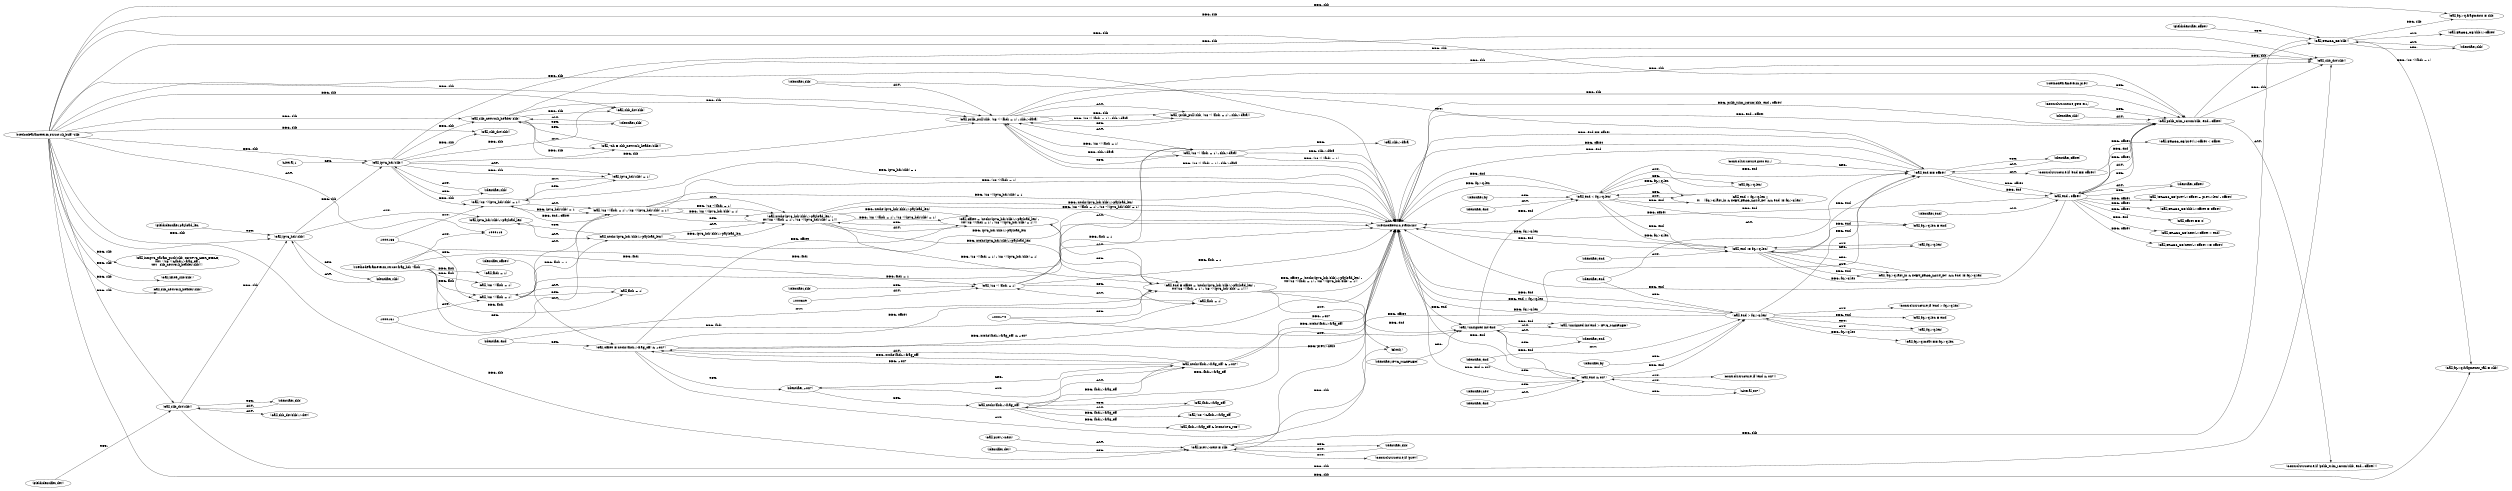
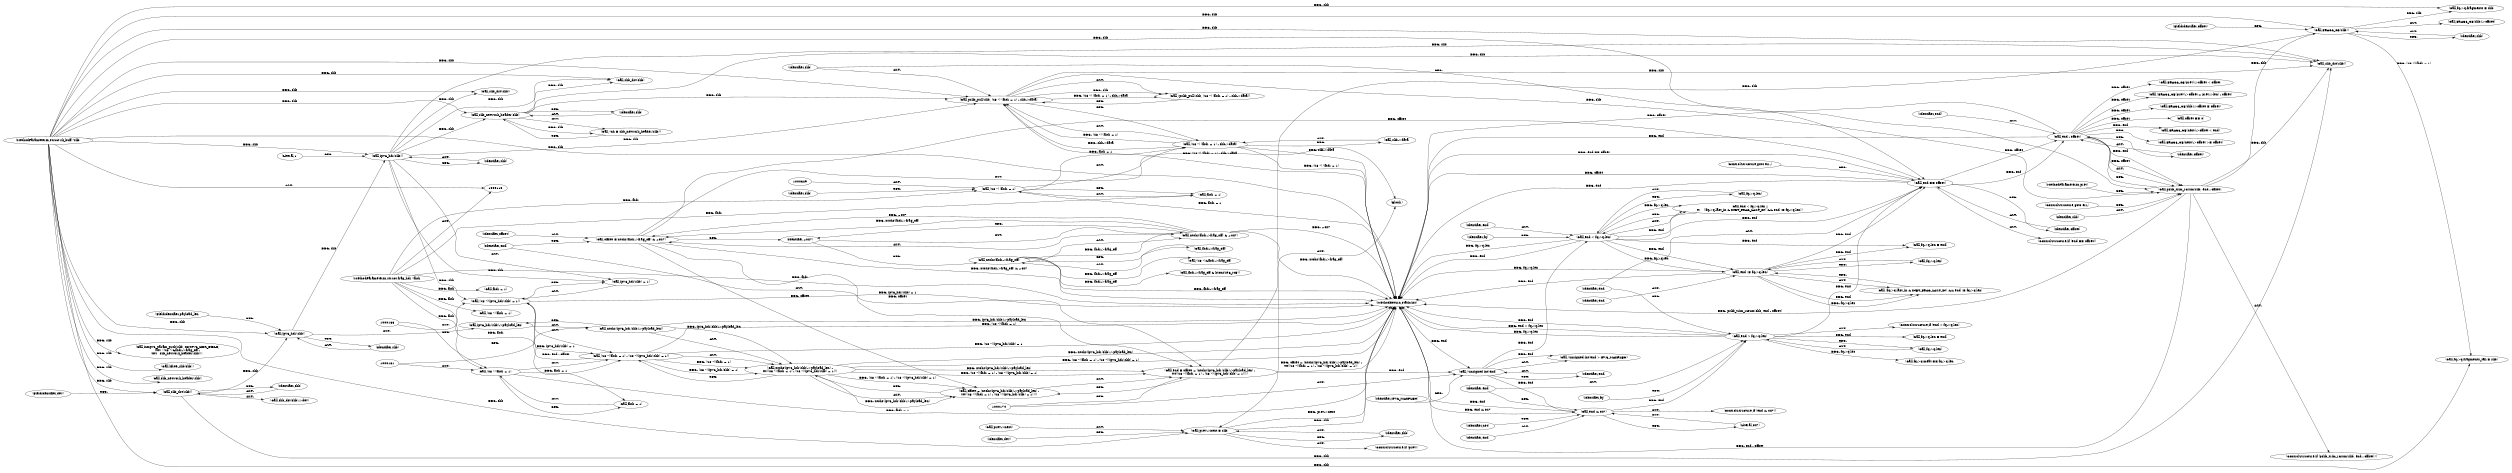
edge "(Call,skb->data)" -> "(Call,(u8 *) (fhdr + 1) - skb->data)": added, label "AST:"
edge "(ControlStructure,if (end == offset))" -> "(Call,FRAG6_CB(prev)->offset < offset)": now "(Call,end - offset)" -> "(Call,FRAG6_CB(prev)->offset < offset)"
edge "(Call,end - offset)" -> "(Call,FRAG6_CB(next)->offset >= offset)": label "DDG: offset" -> "DDG: "
